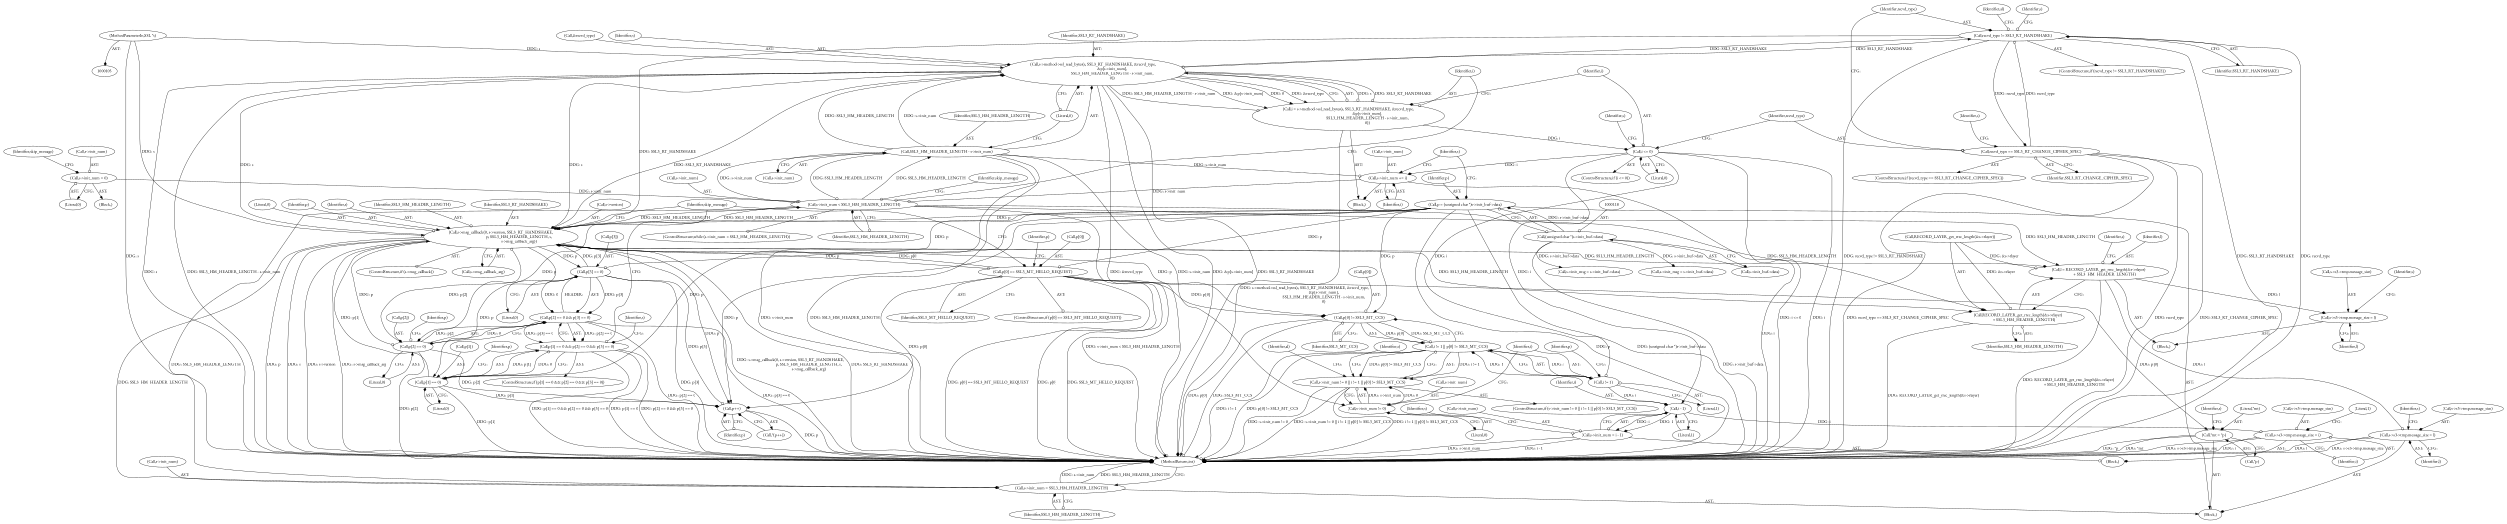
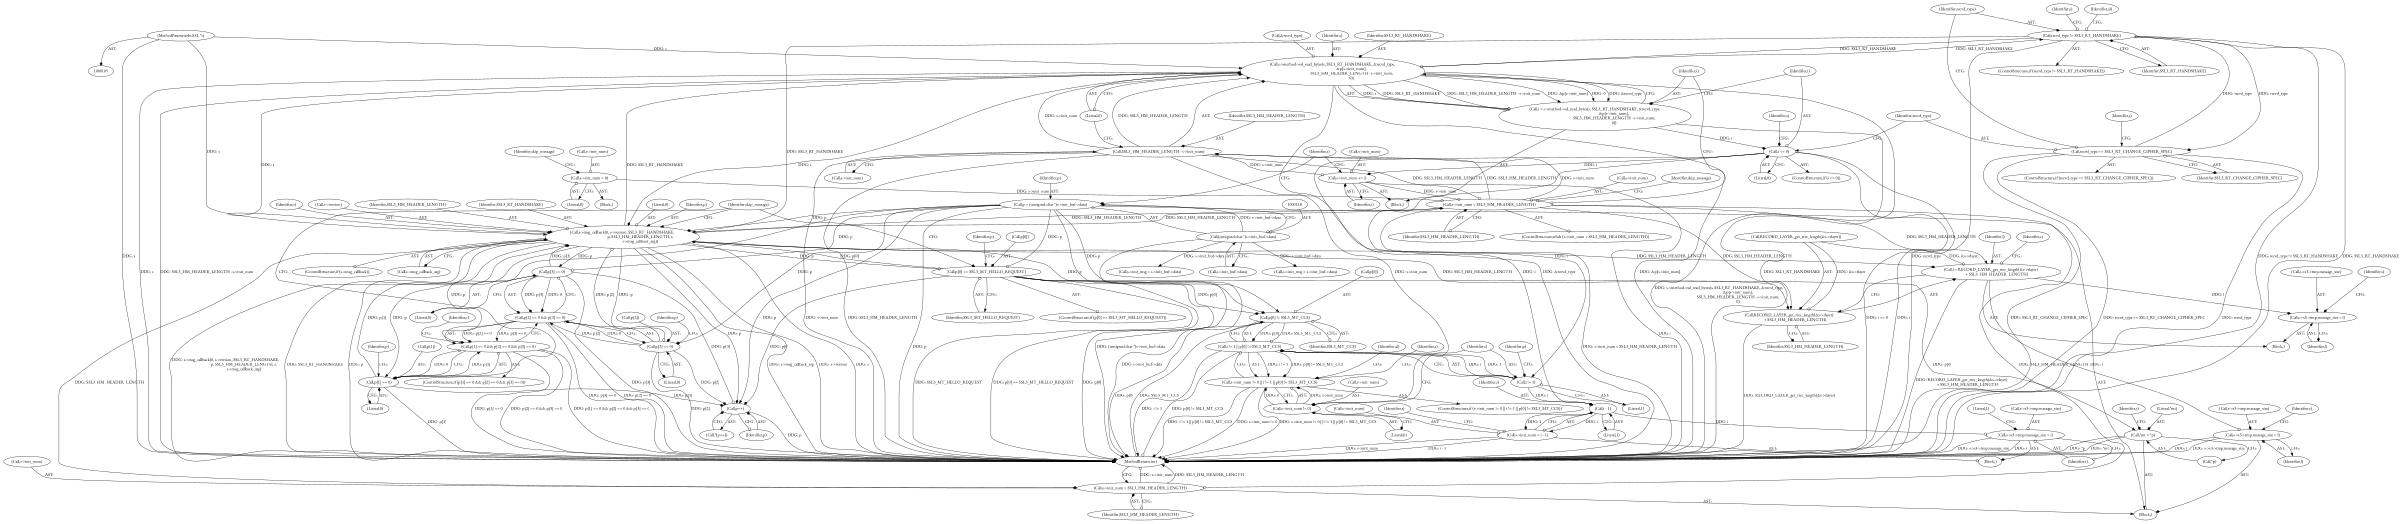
node "(Call,p[3])": removed
edge "(Call,i <= 0)" -> "(Call,i != 1)": arrowhead odot -> normal
edge "(Call,p[2] == 0 && p[3] == 0)" -> "(Call,p[3] == 0)": label "HEADER: " -> "CFG: "
